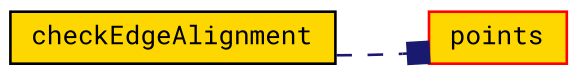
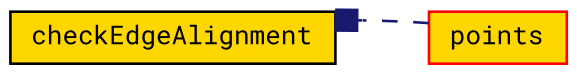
edge "checkEdgeAlignment" -> "points": reversed
